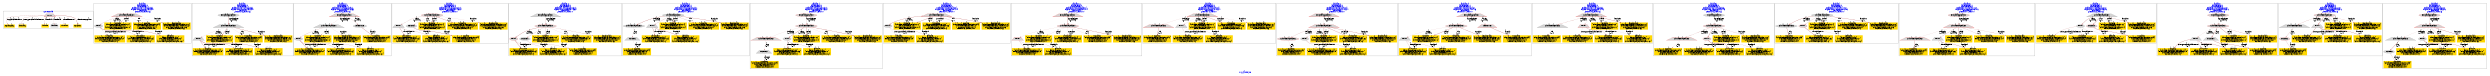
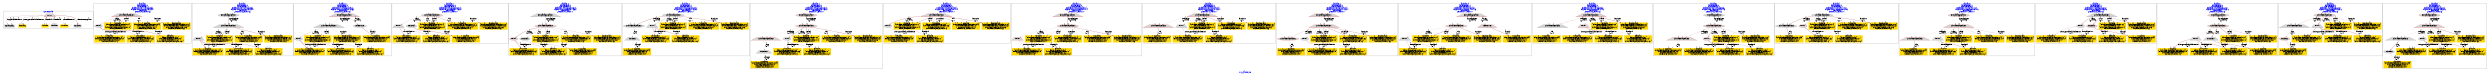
node "long_biography": fillcolor gold -> lightgray
node "occupation": fillcolor gold -> lightgray
